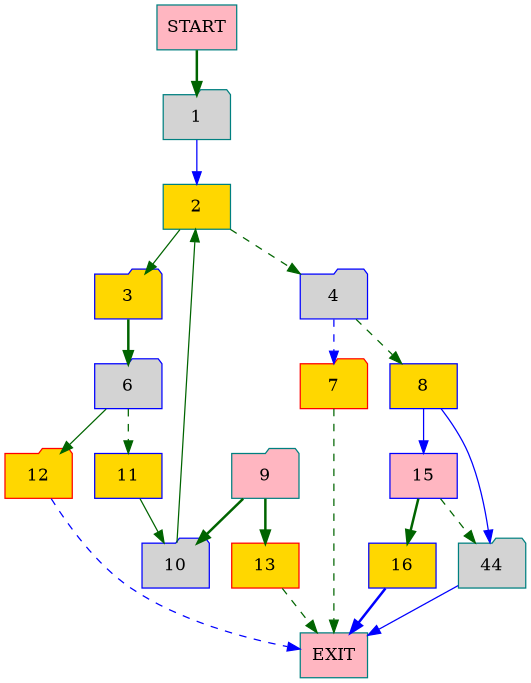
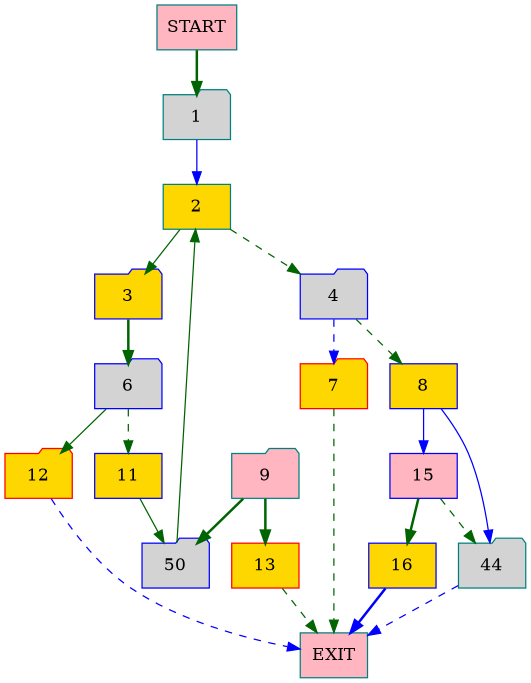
node "10": label "10" -> "50"
edge "44" -> "EXIT": style solid -> dashed
